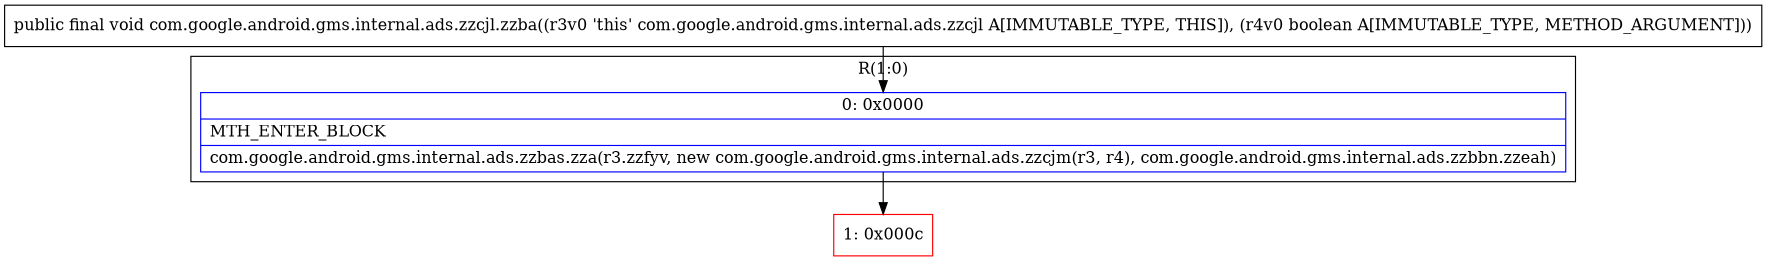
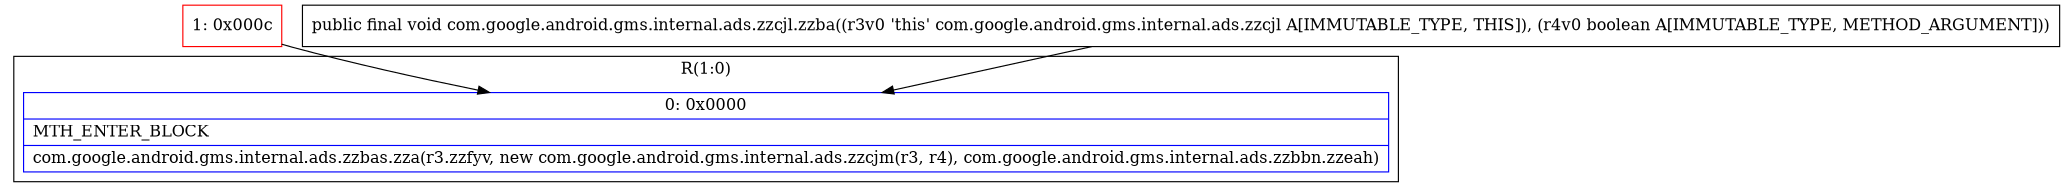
edge "0: 0x0000" -> "1: 0x000c": reversed
